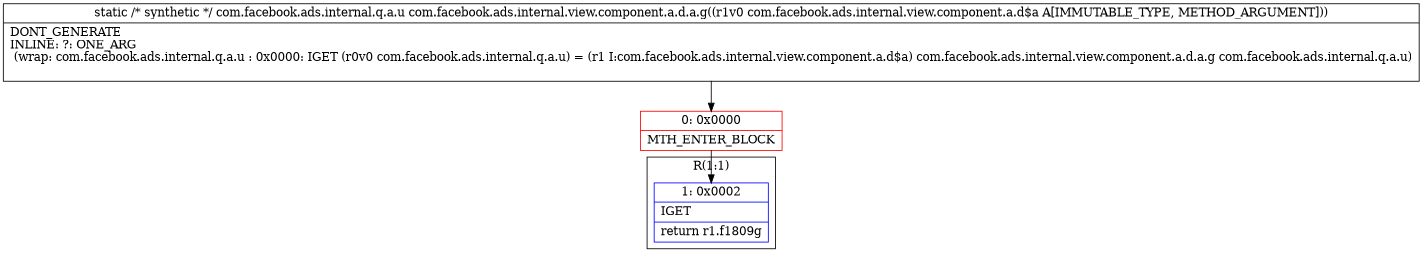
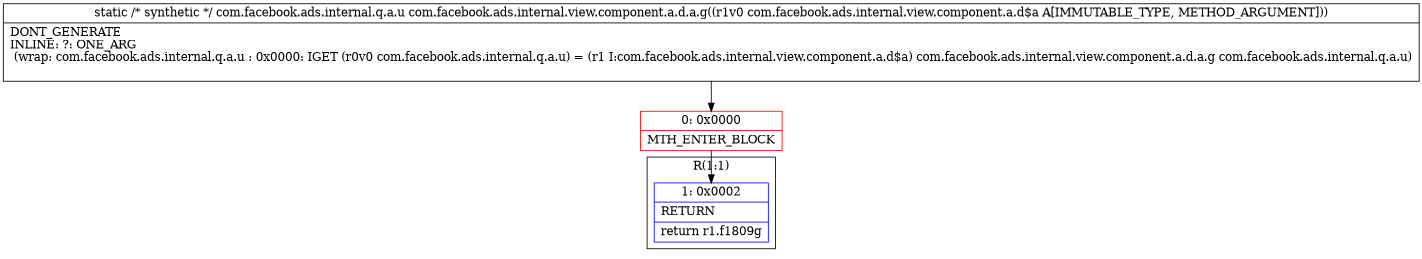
node "1: 0x0002": text "IGET" -> "RETURN"
